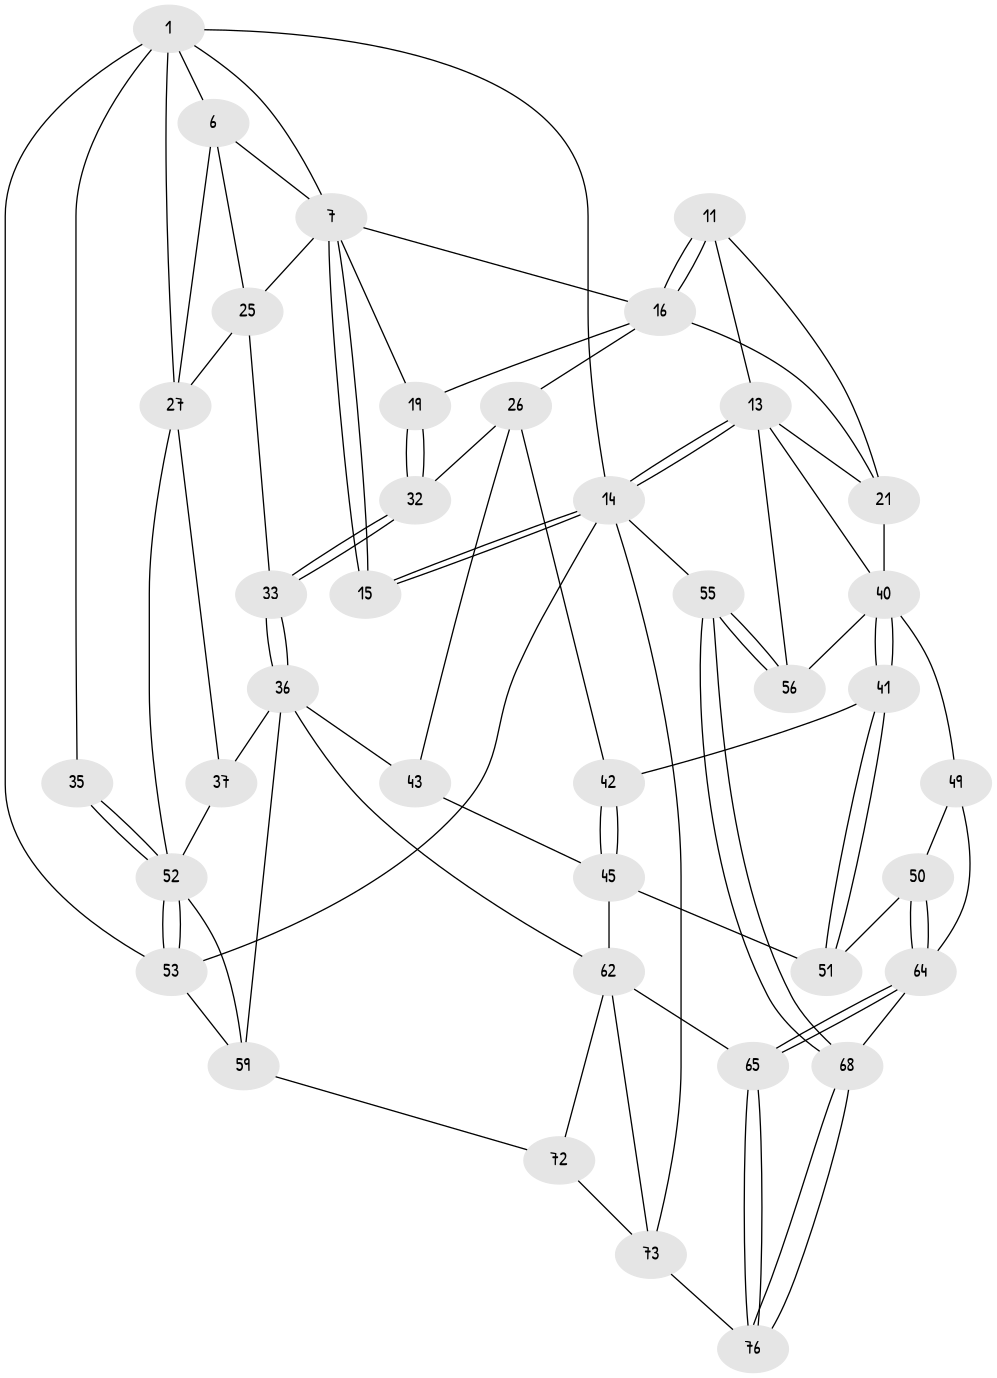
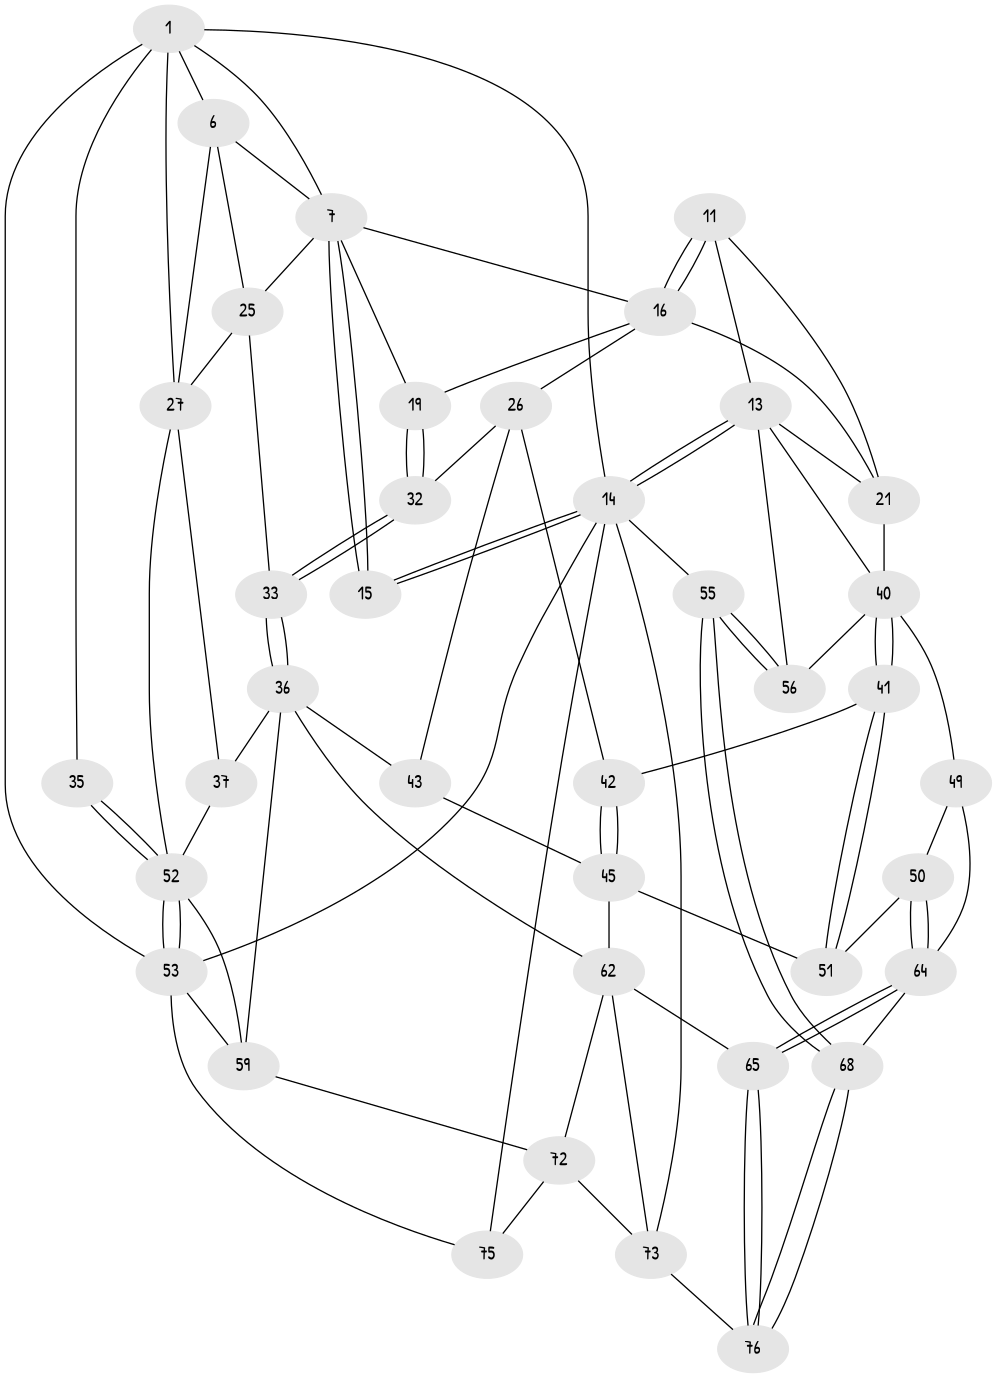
node "75": added
